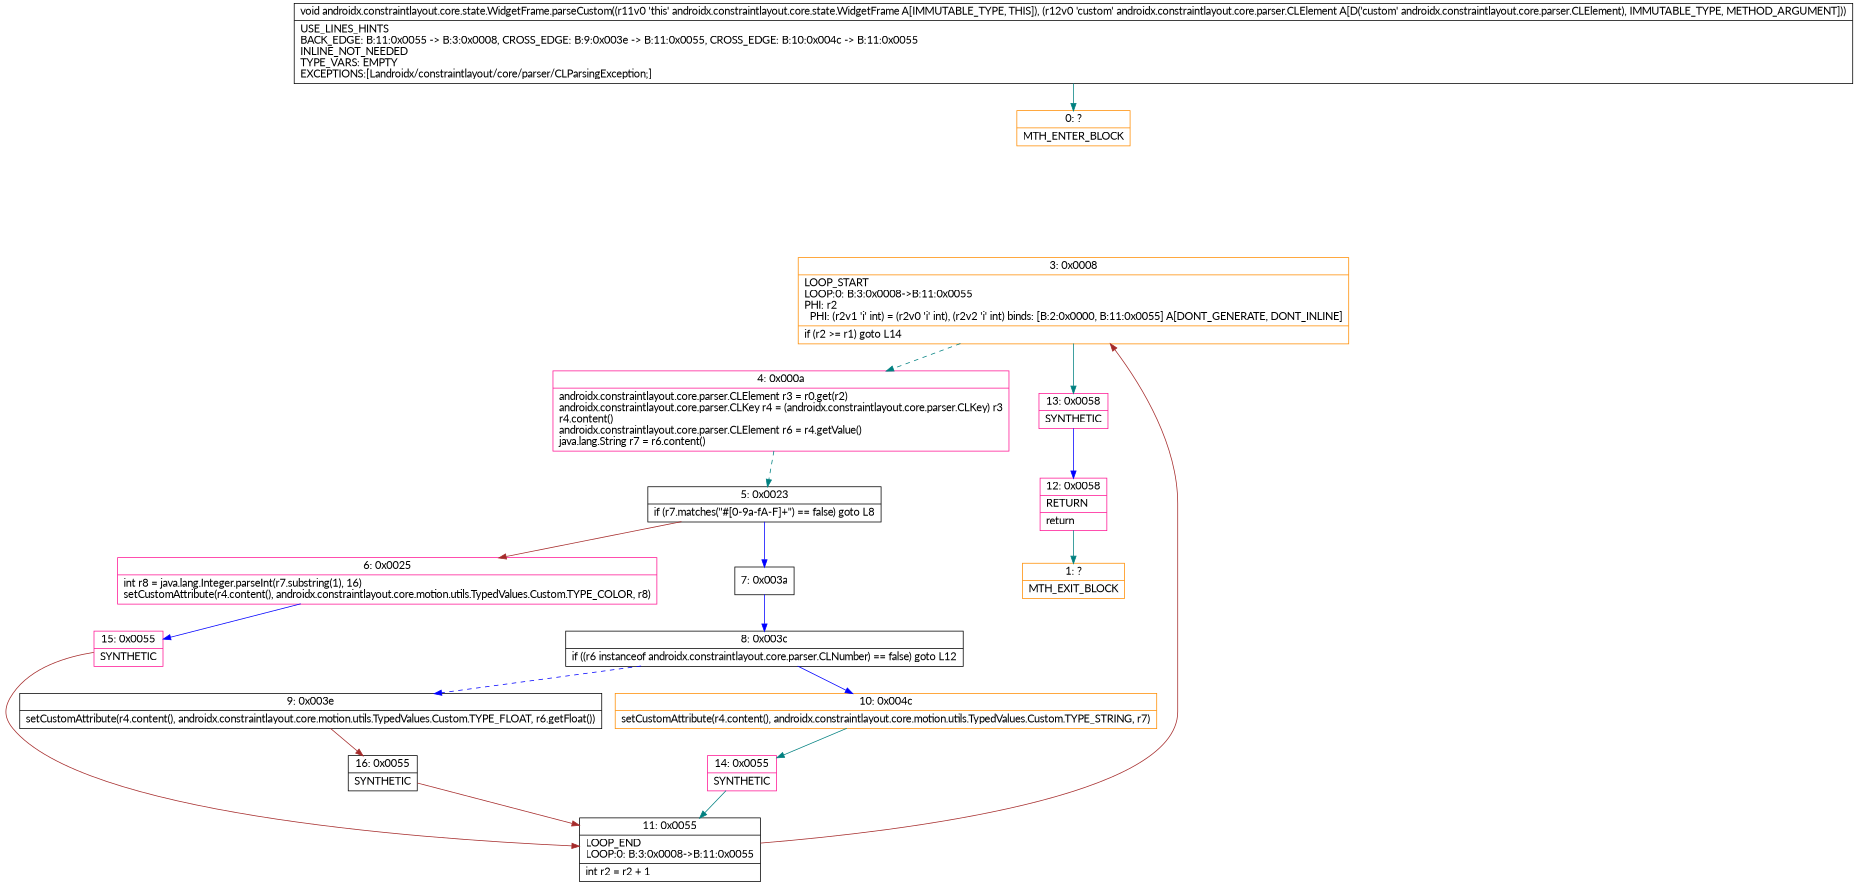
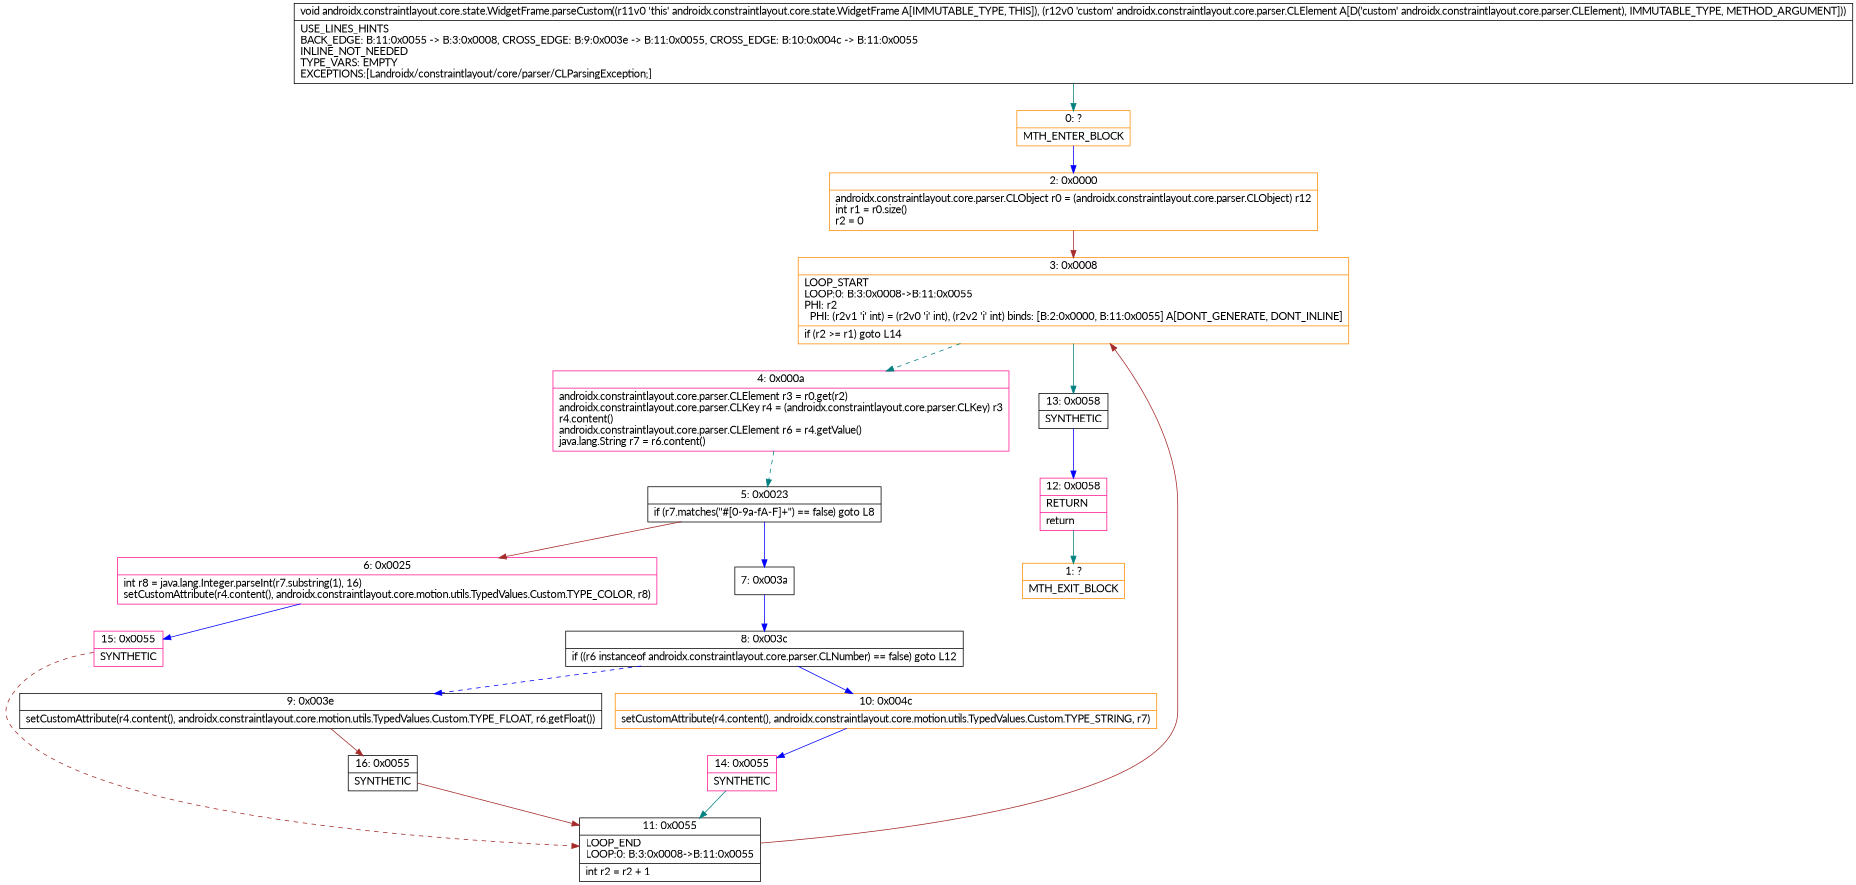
node "2: 0x0000": added
node "13: 0x0058": color deeppink -> black
edge "10: 0x004c" -> "14: 0x0055": color teal -> blue
edge "15: 0x0055" -> "11: 0x0055": style solid -> dashed
